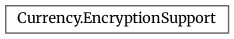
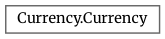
node "Currency.EncryptionSupport": label "Currency.EncryptionSupport" -> "Currency.Currency"
